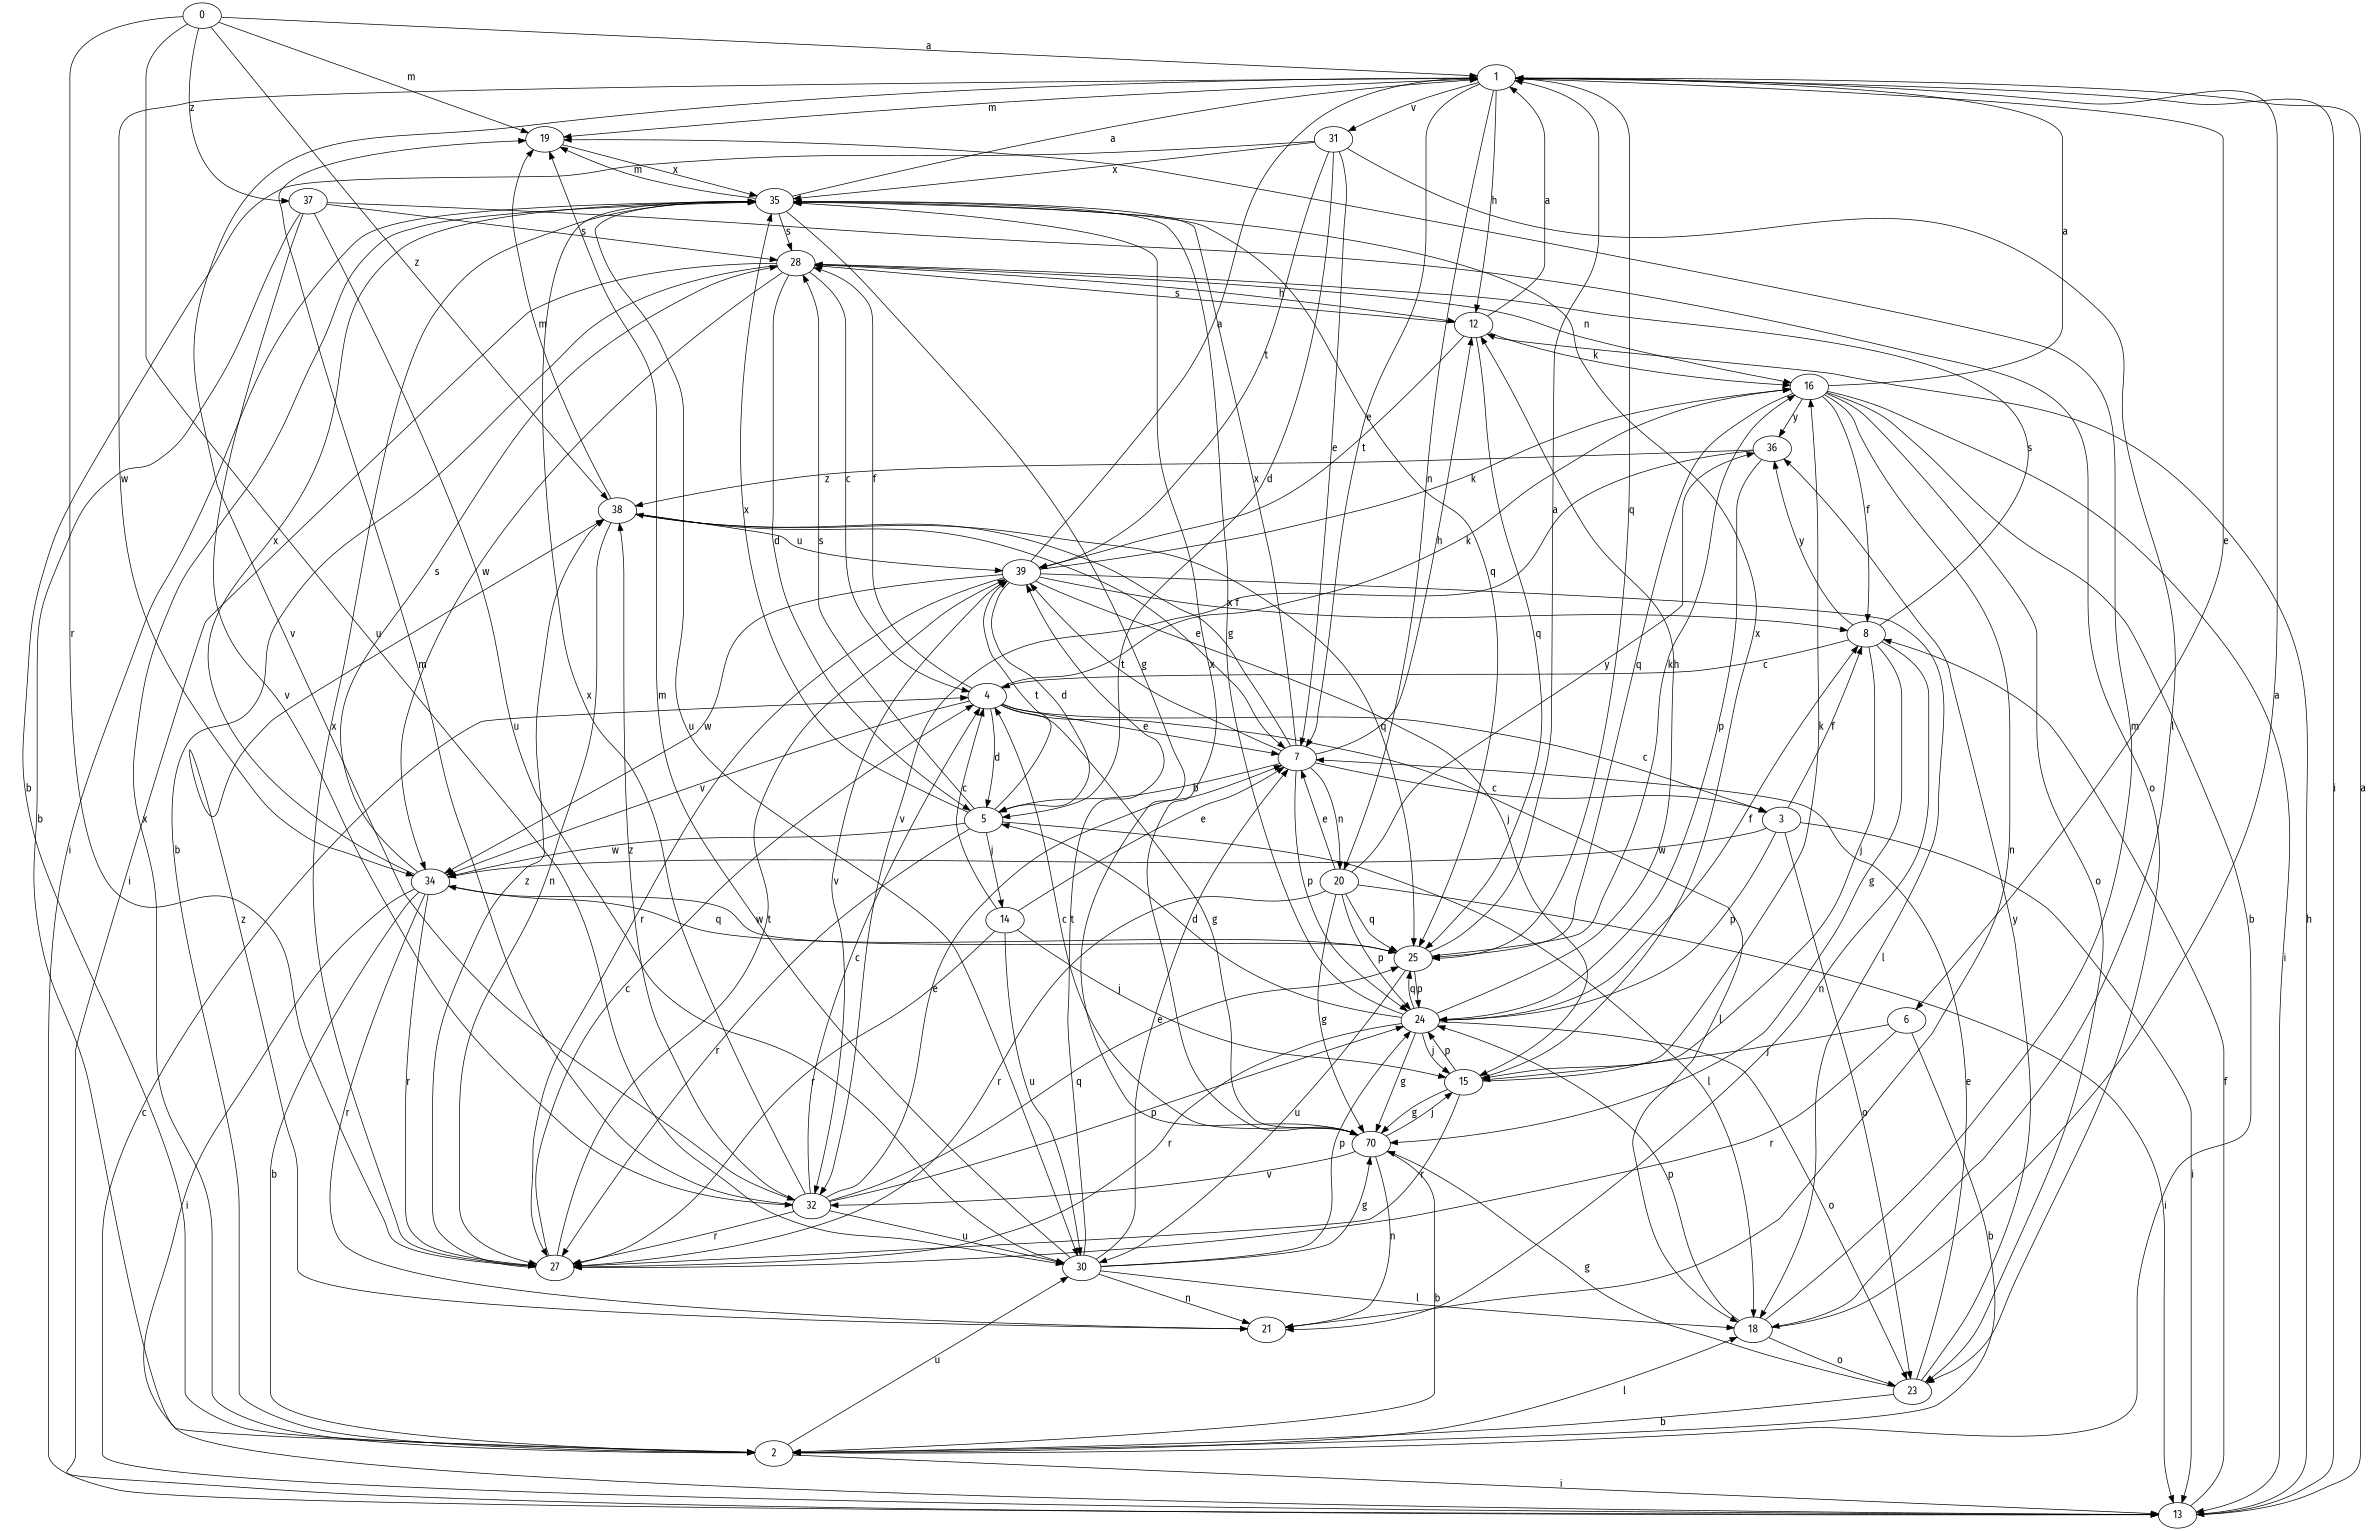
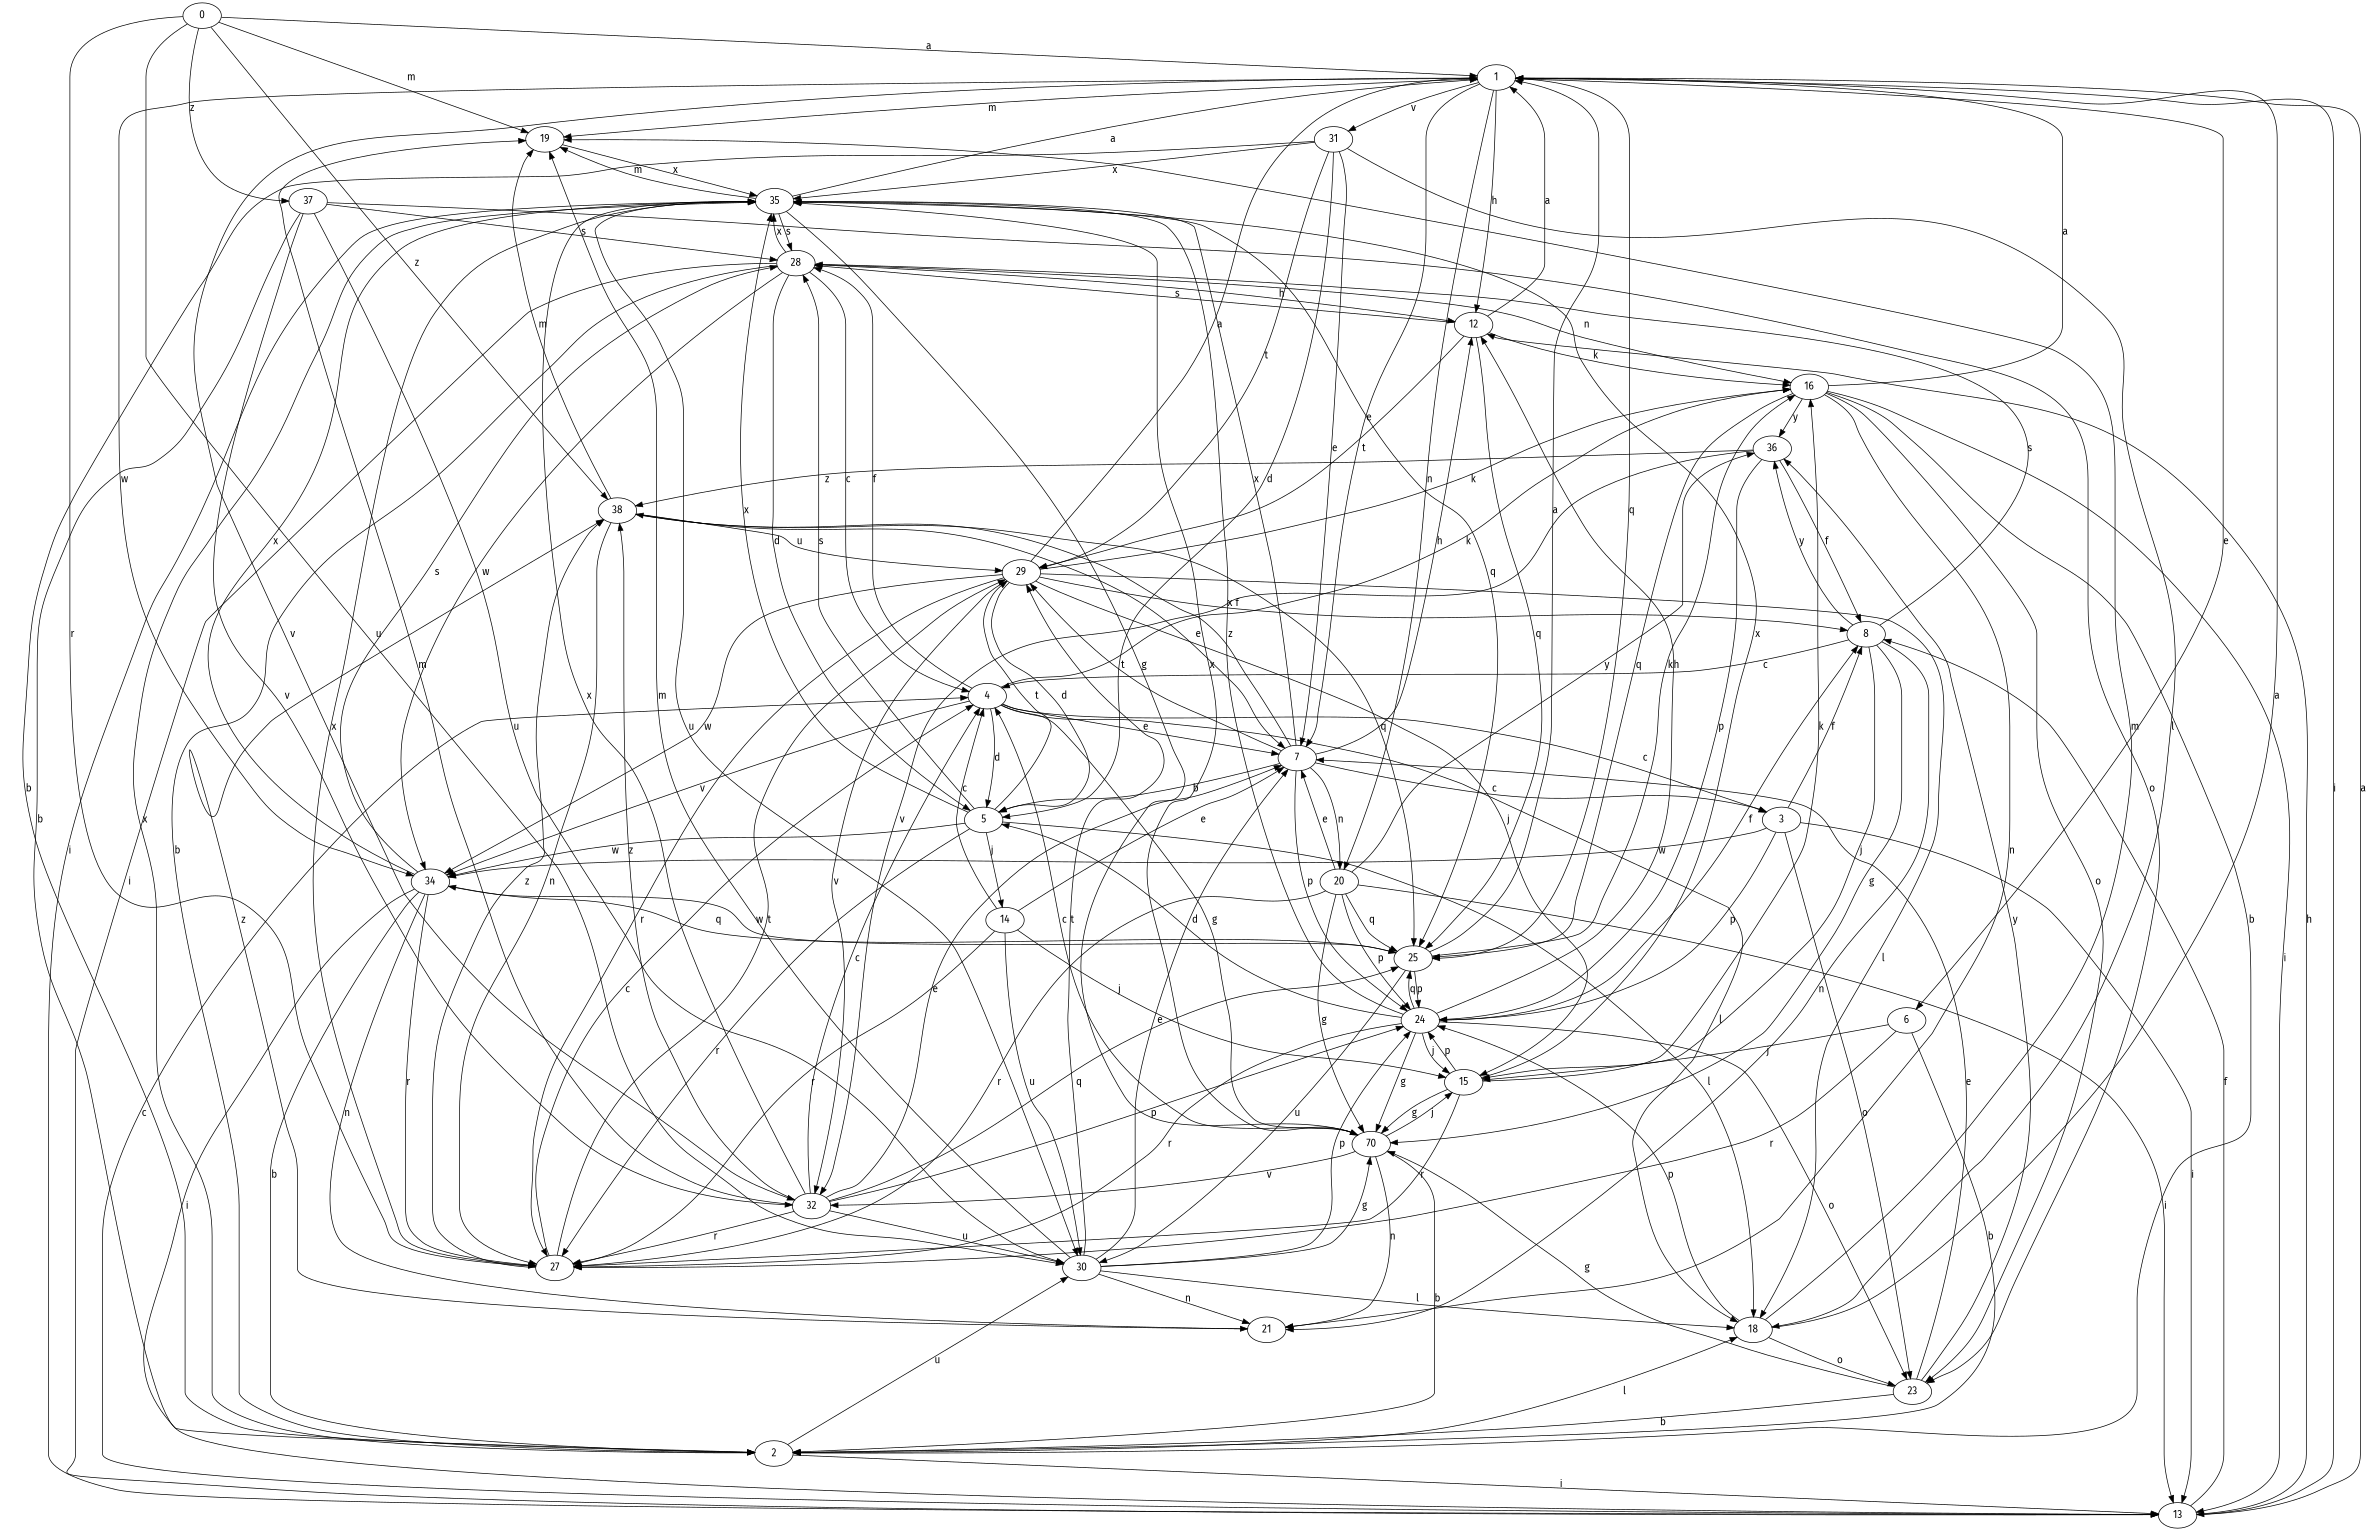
edge "28" -> "35": added, label "x"
edge "16" -> "8": now "36" -> "8"
node "39": label "39" -> "29"
edge "7" -> "38": label "g" -> "z"
edge "34" -> "21": label "r" -> "n"
